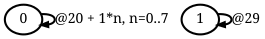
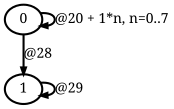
edge "0" -> "1": added, label "@28"
